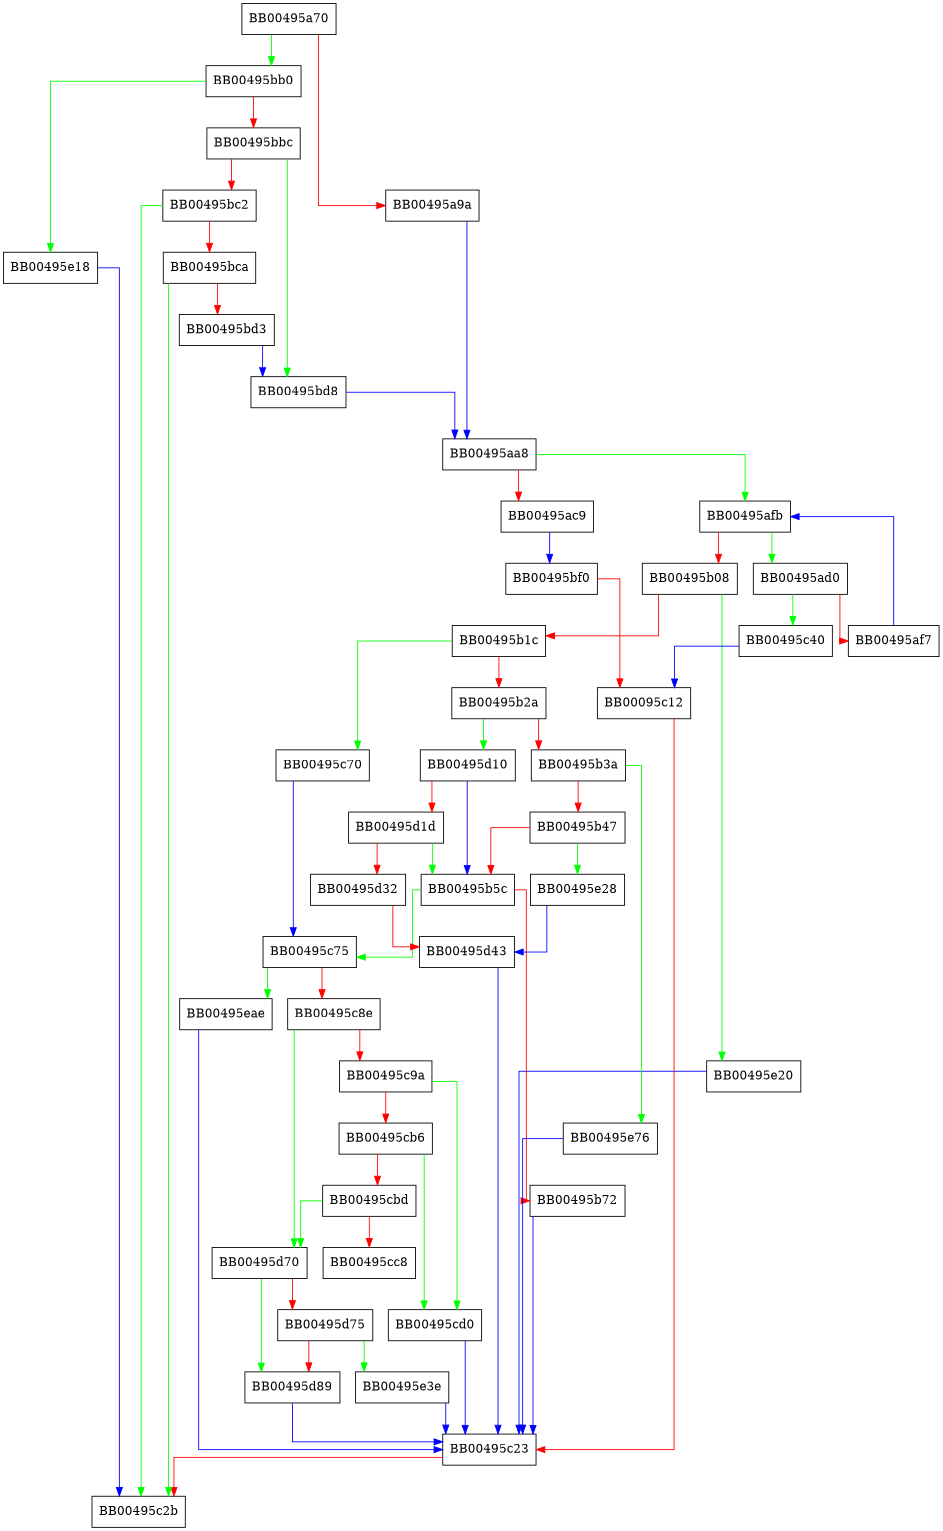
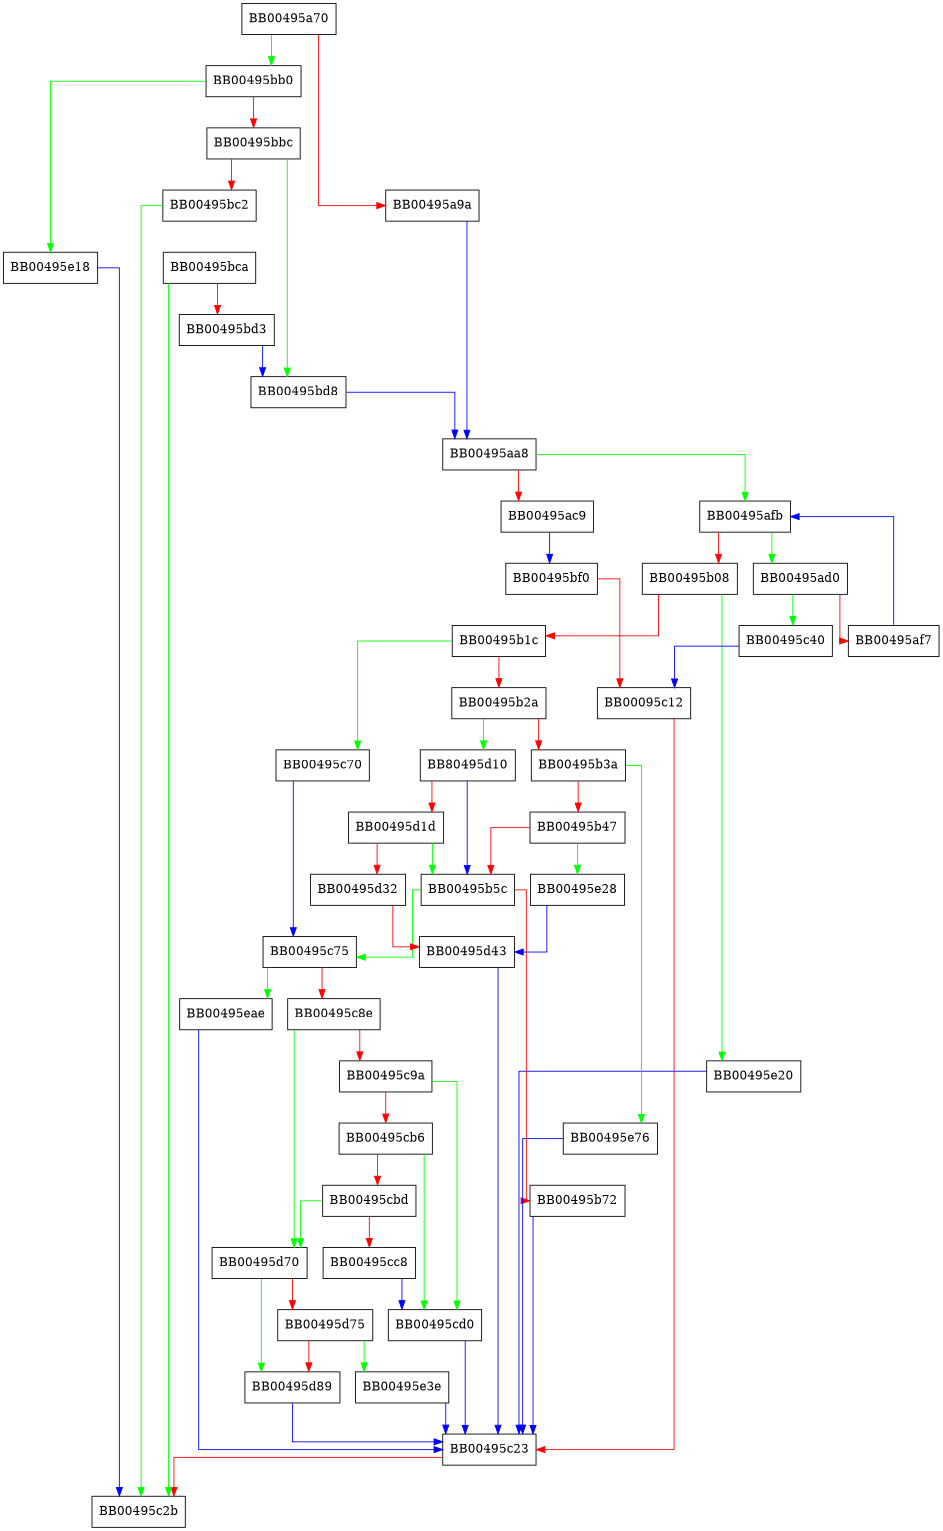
edge "BB00495bc2" -> "BB00495bca": removed
node "BB00495d10": label "BB00495d10" -> "BB80495d10"
edge "BB00495cc8" -> "BB00495cd0": added
